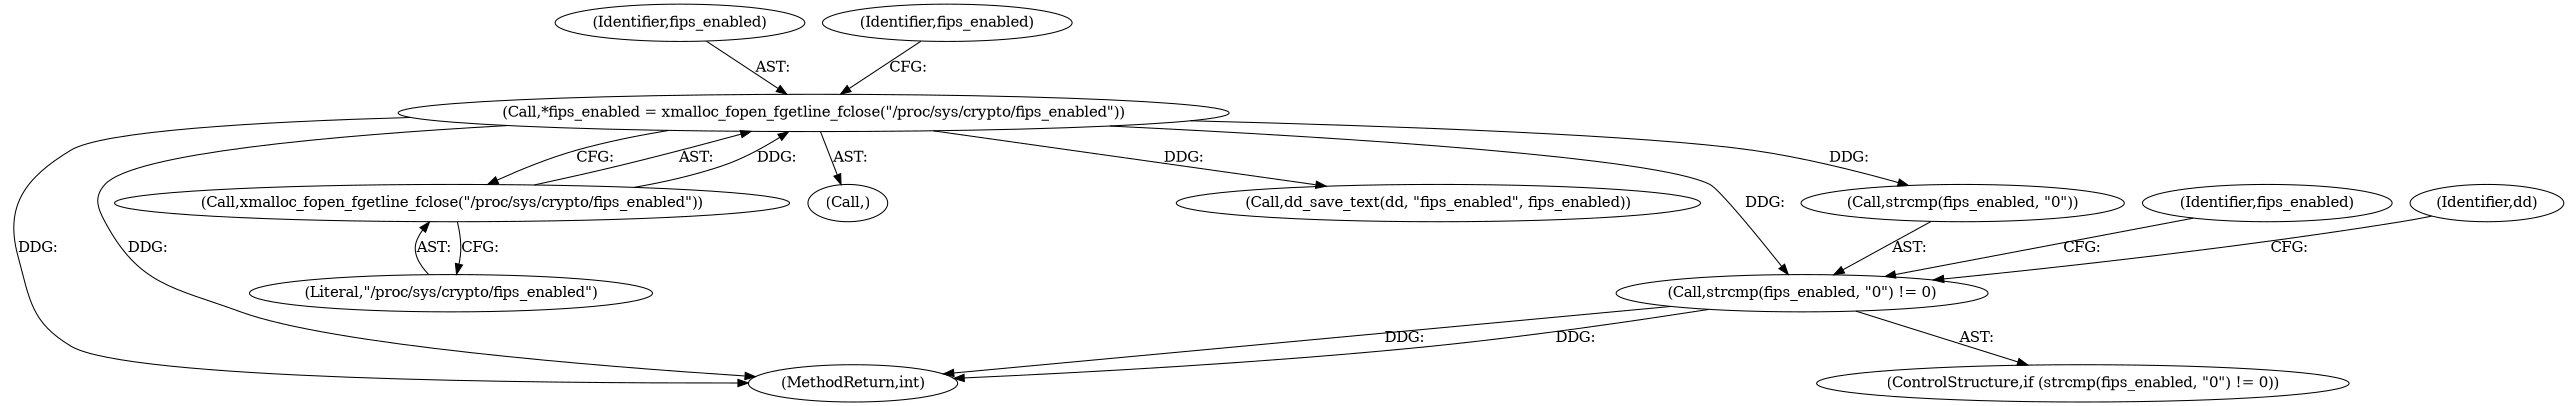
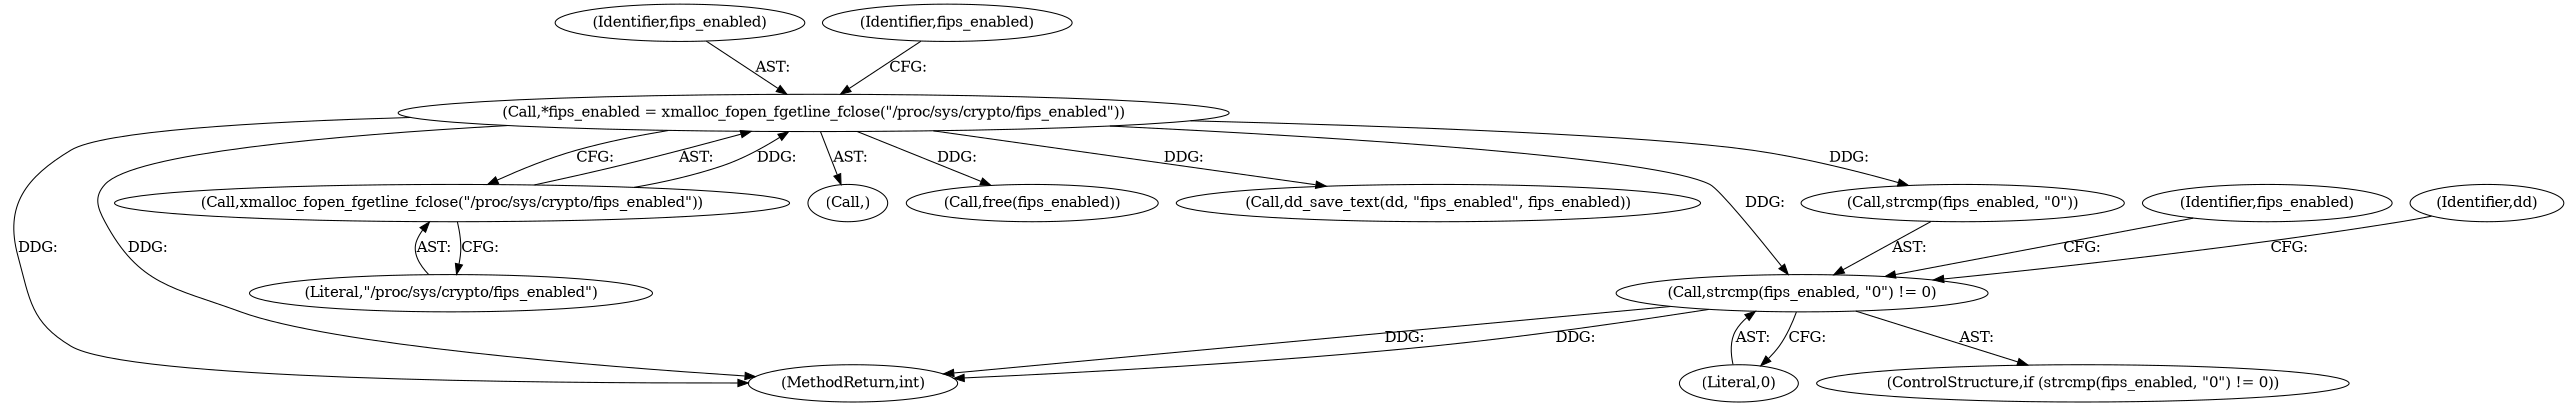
node "(Call,free(fips_enabled))": added
node "(Literal,0)": added
